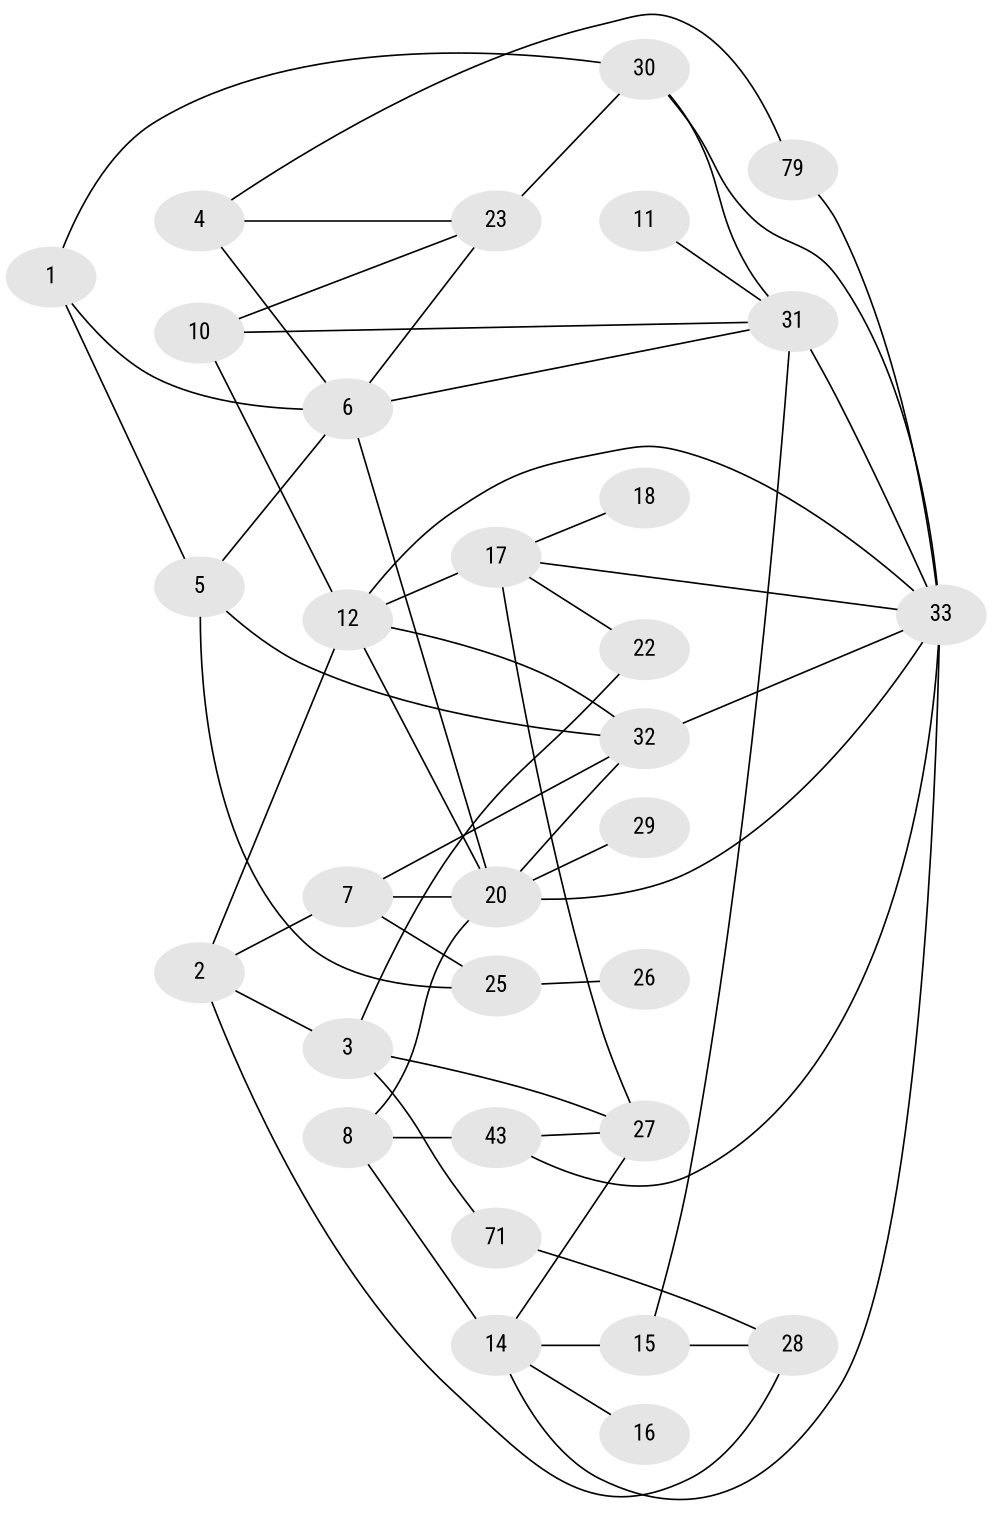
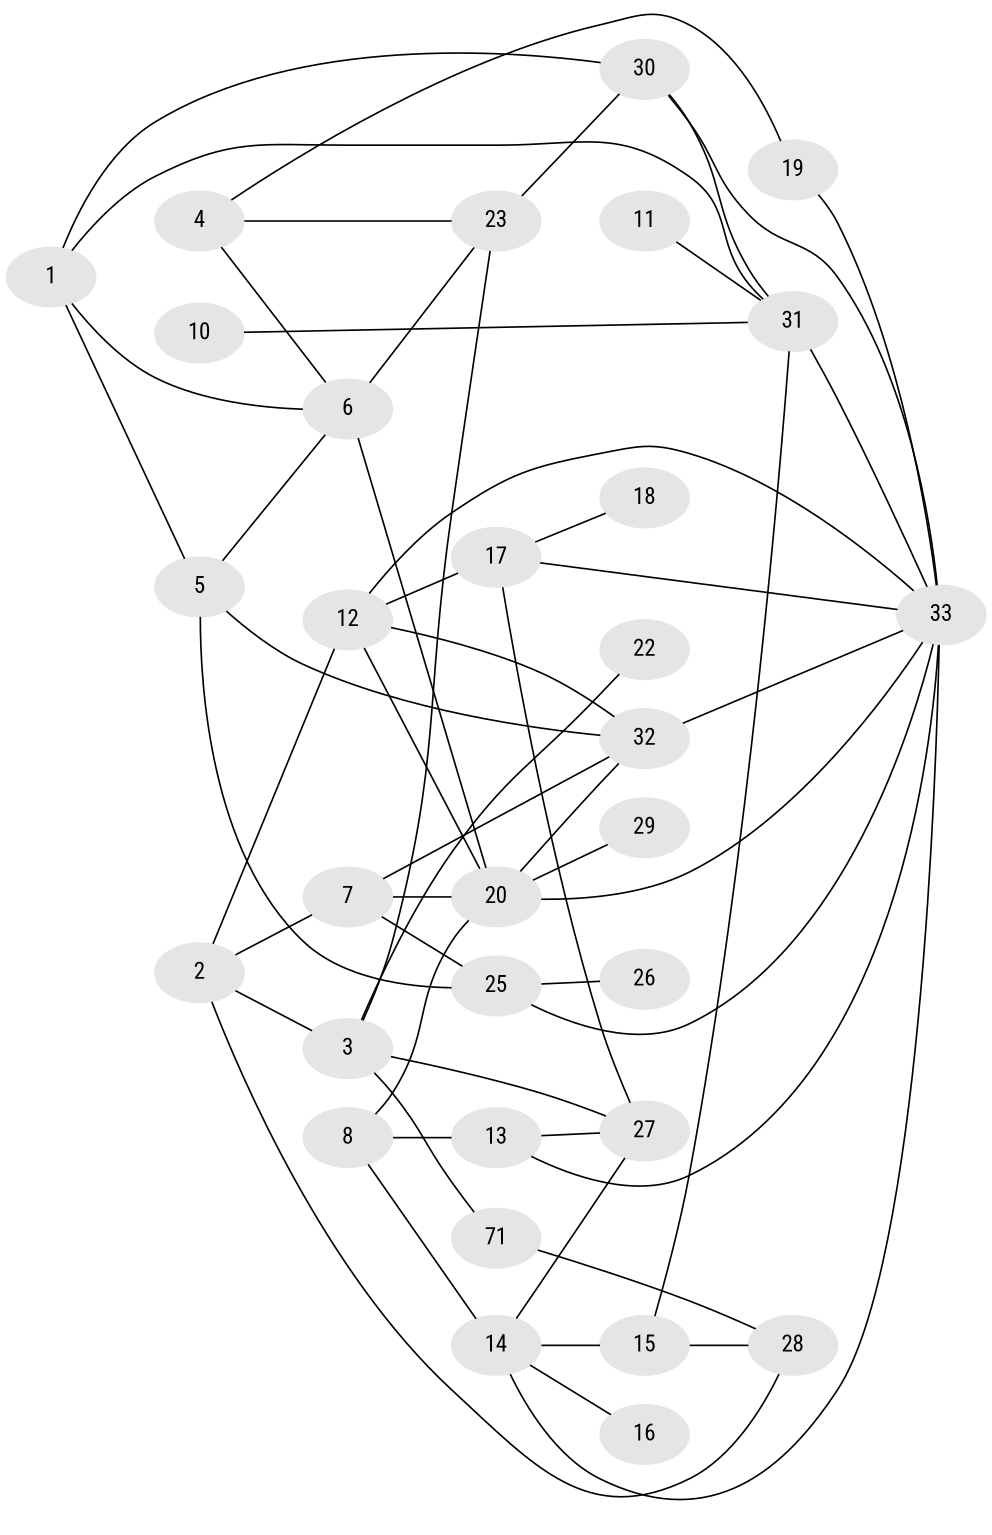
node "79": label "79" -> "19"
edge "23" -- "10": now "23" -- "3"
edge "31" -- "6": now "31" -- "1"
edge "10" -- "12": removed
edge "17" -- "22": removed
edge "33" -- "25": added
node "43": label "43" -> "13"
